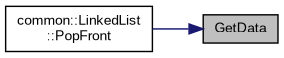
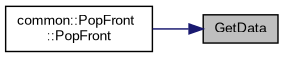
node "common::LinkedList ::PopFront": label "common::LinkedList ::PopFront" -> "common::PopFront ::PopFront"
